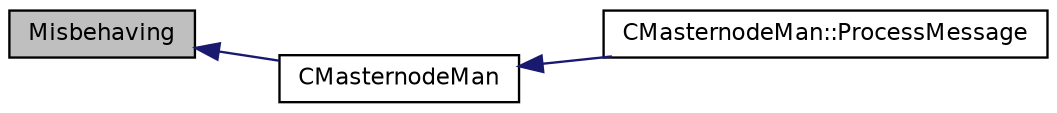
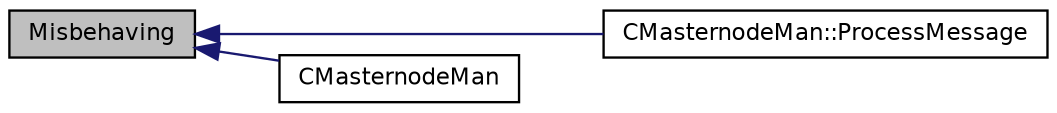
edge "CMasternodeMan::ProcessMessage" -> "CMasternodeMan": now "CMasternodeMan::ProcessMessage" -> "Misbehaving"
